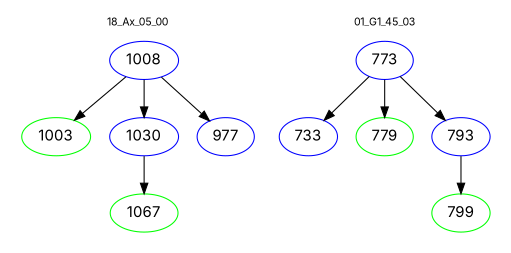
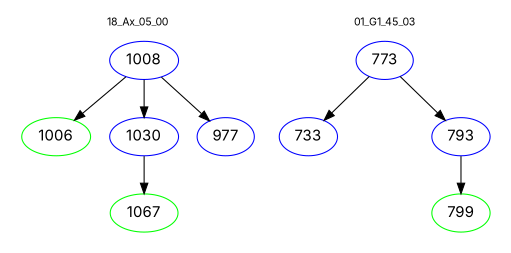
node "1003": label "1003" -> "1006"
node "779": removed
